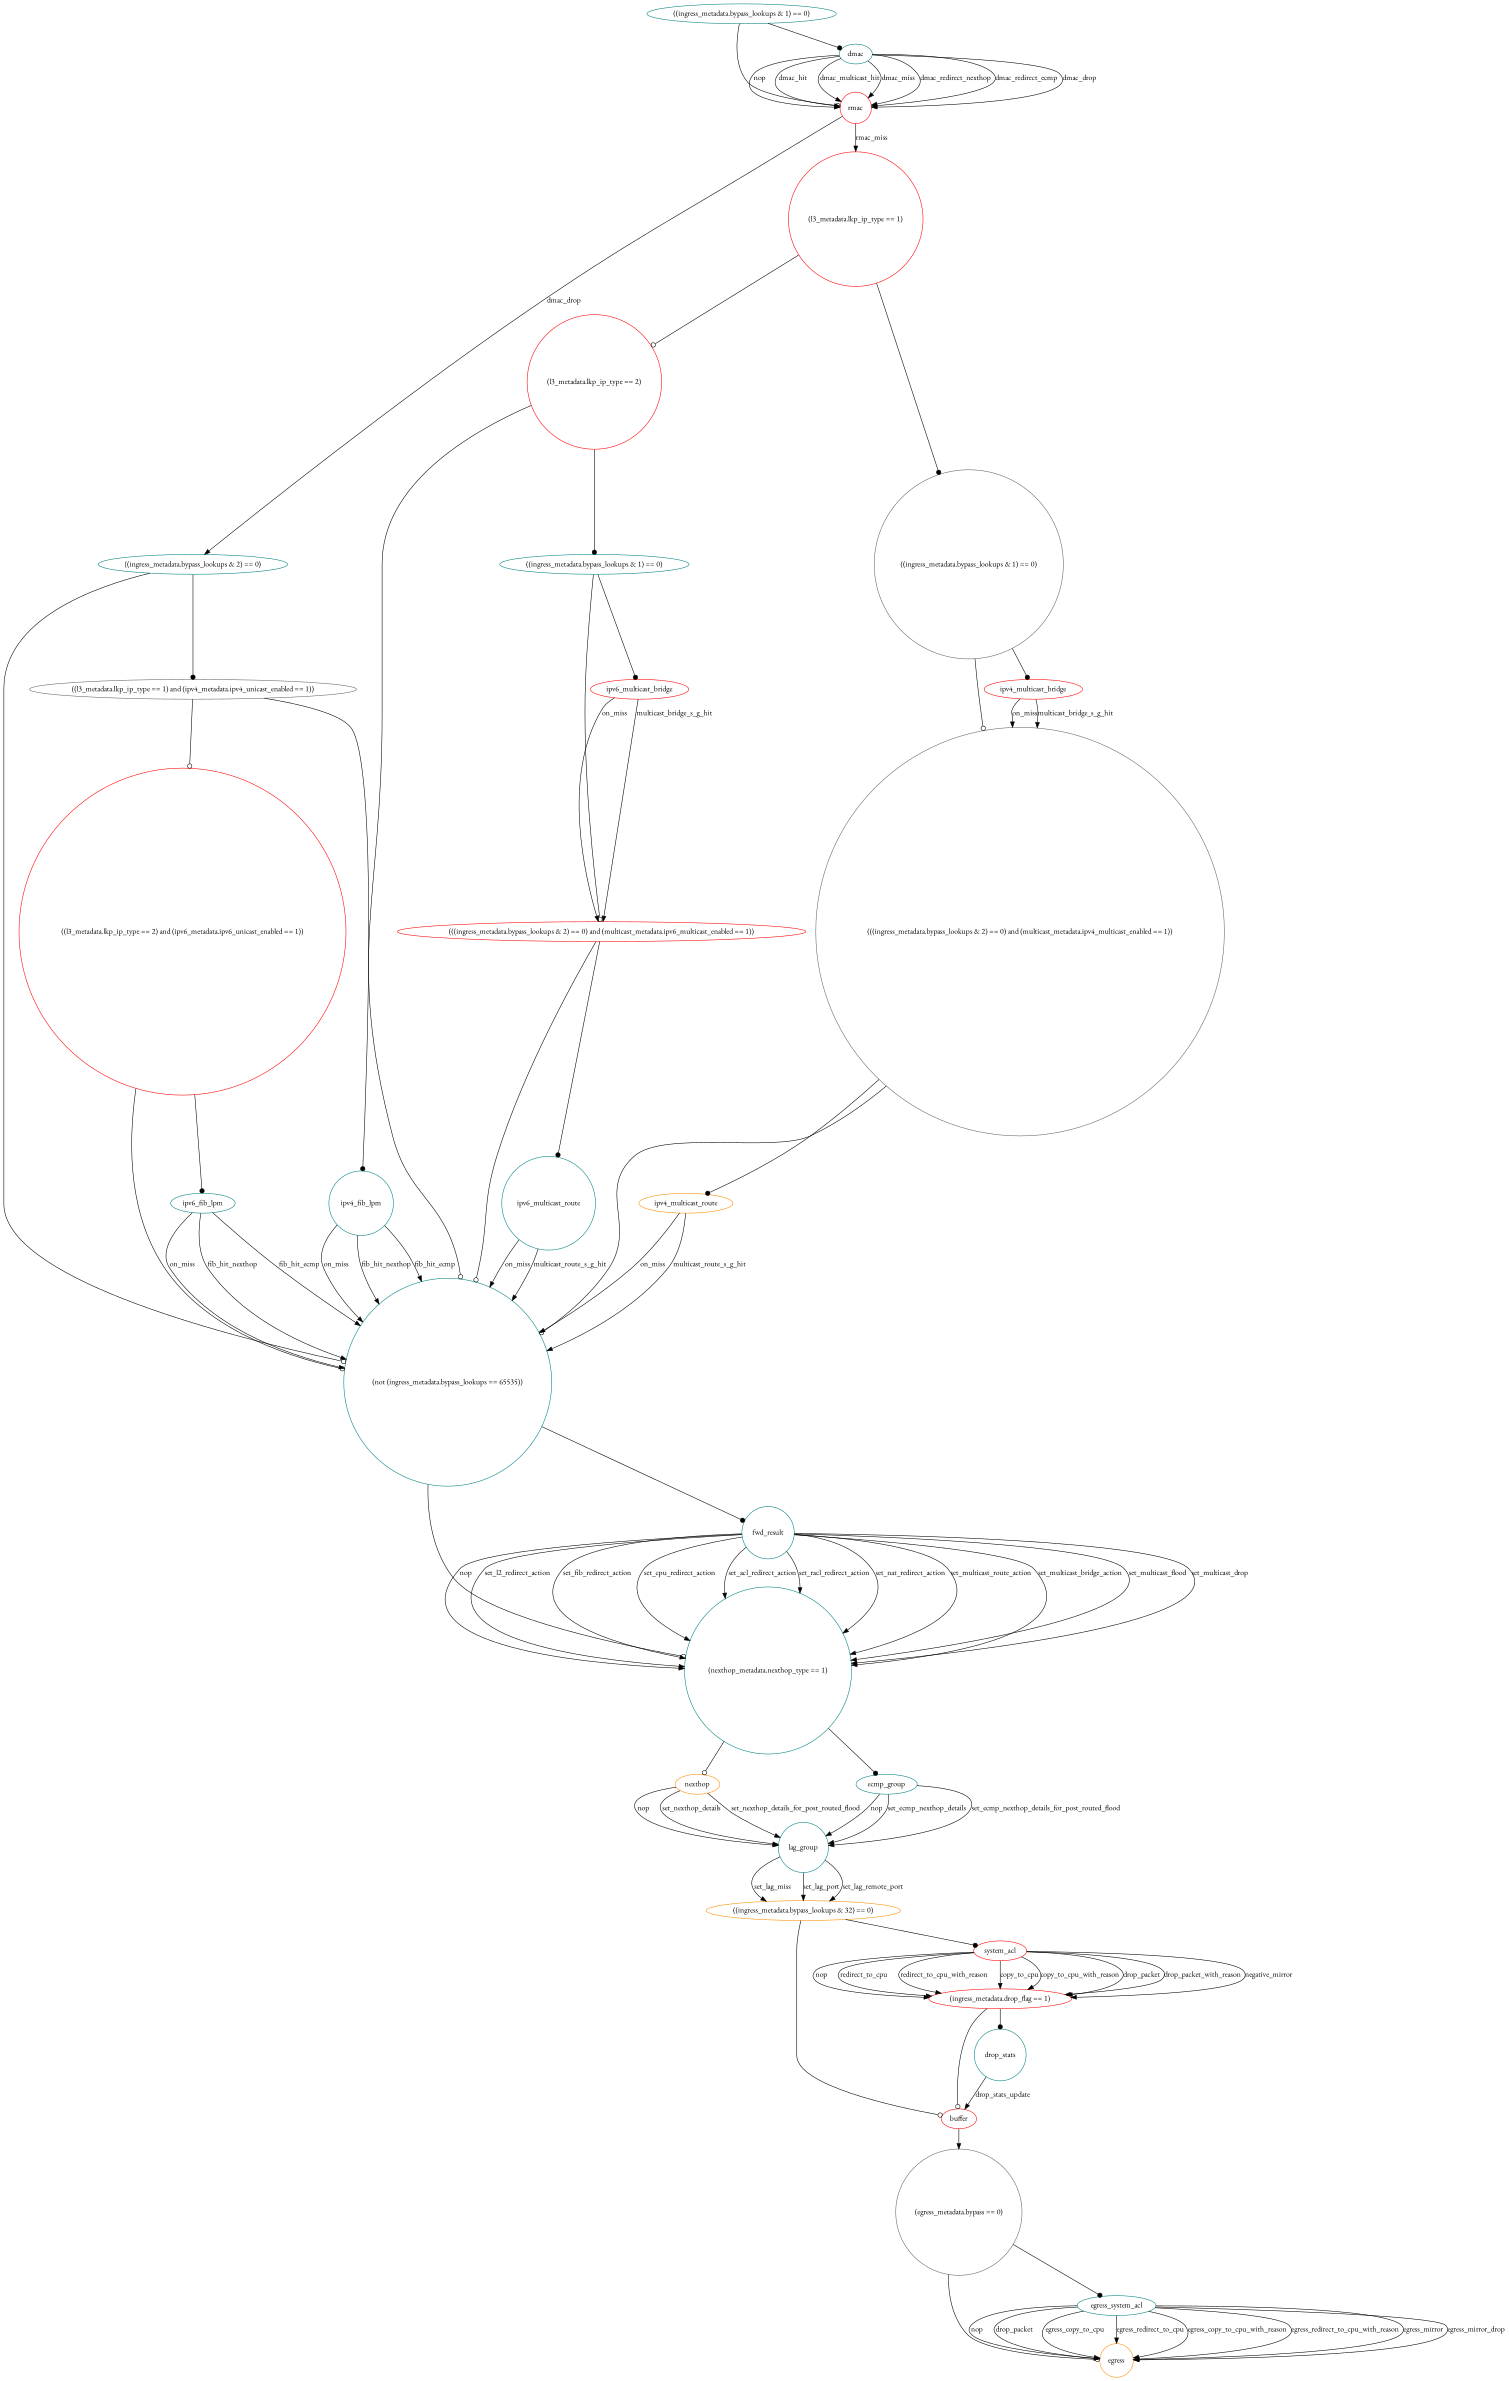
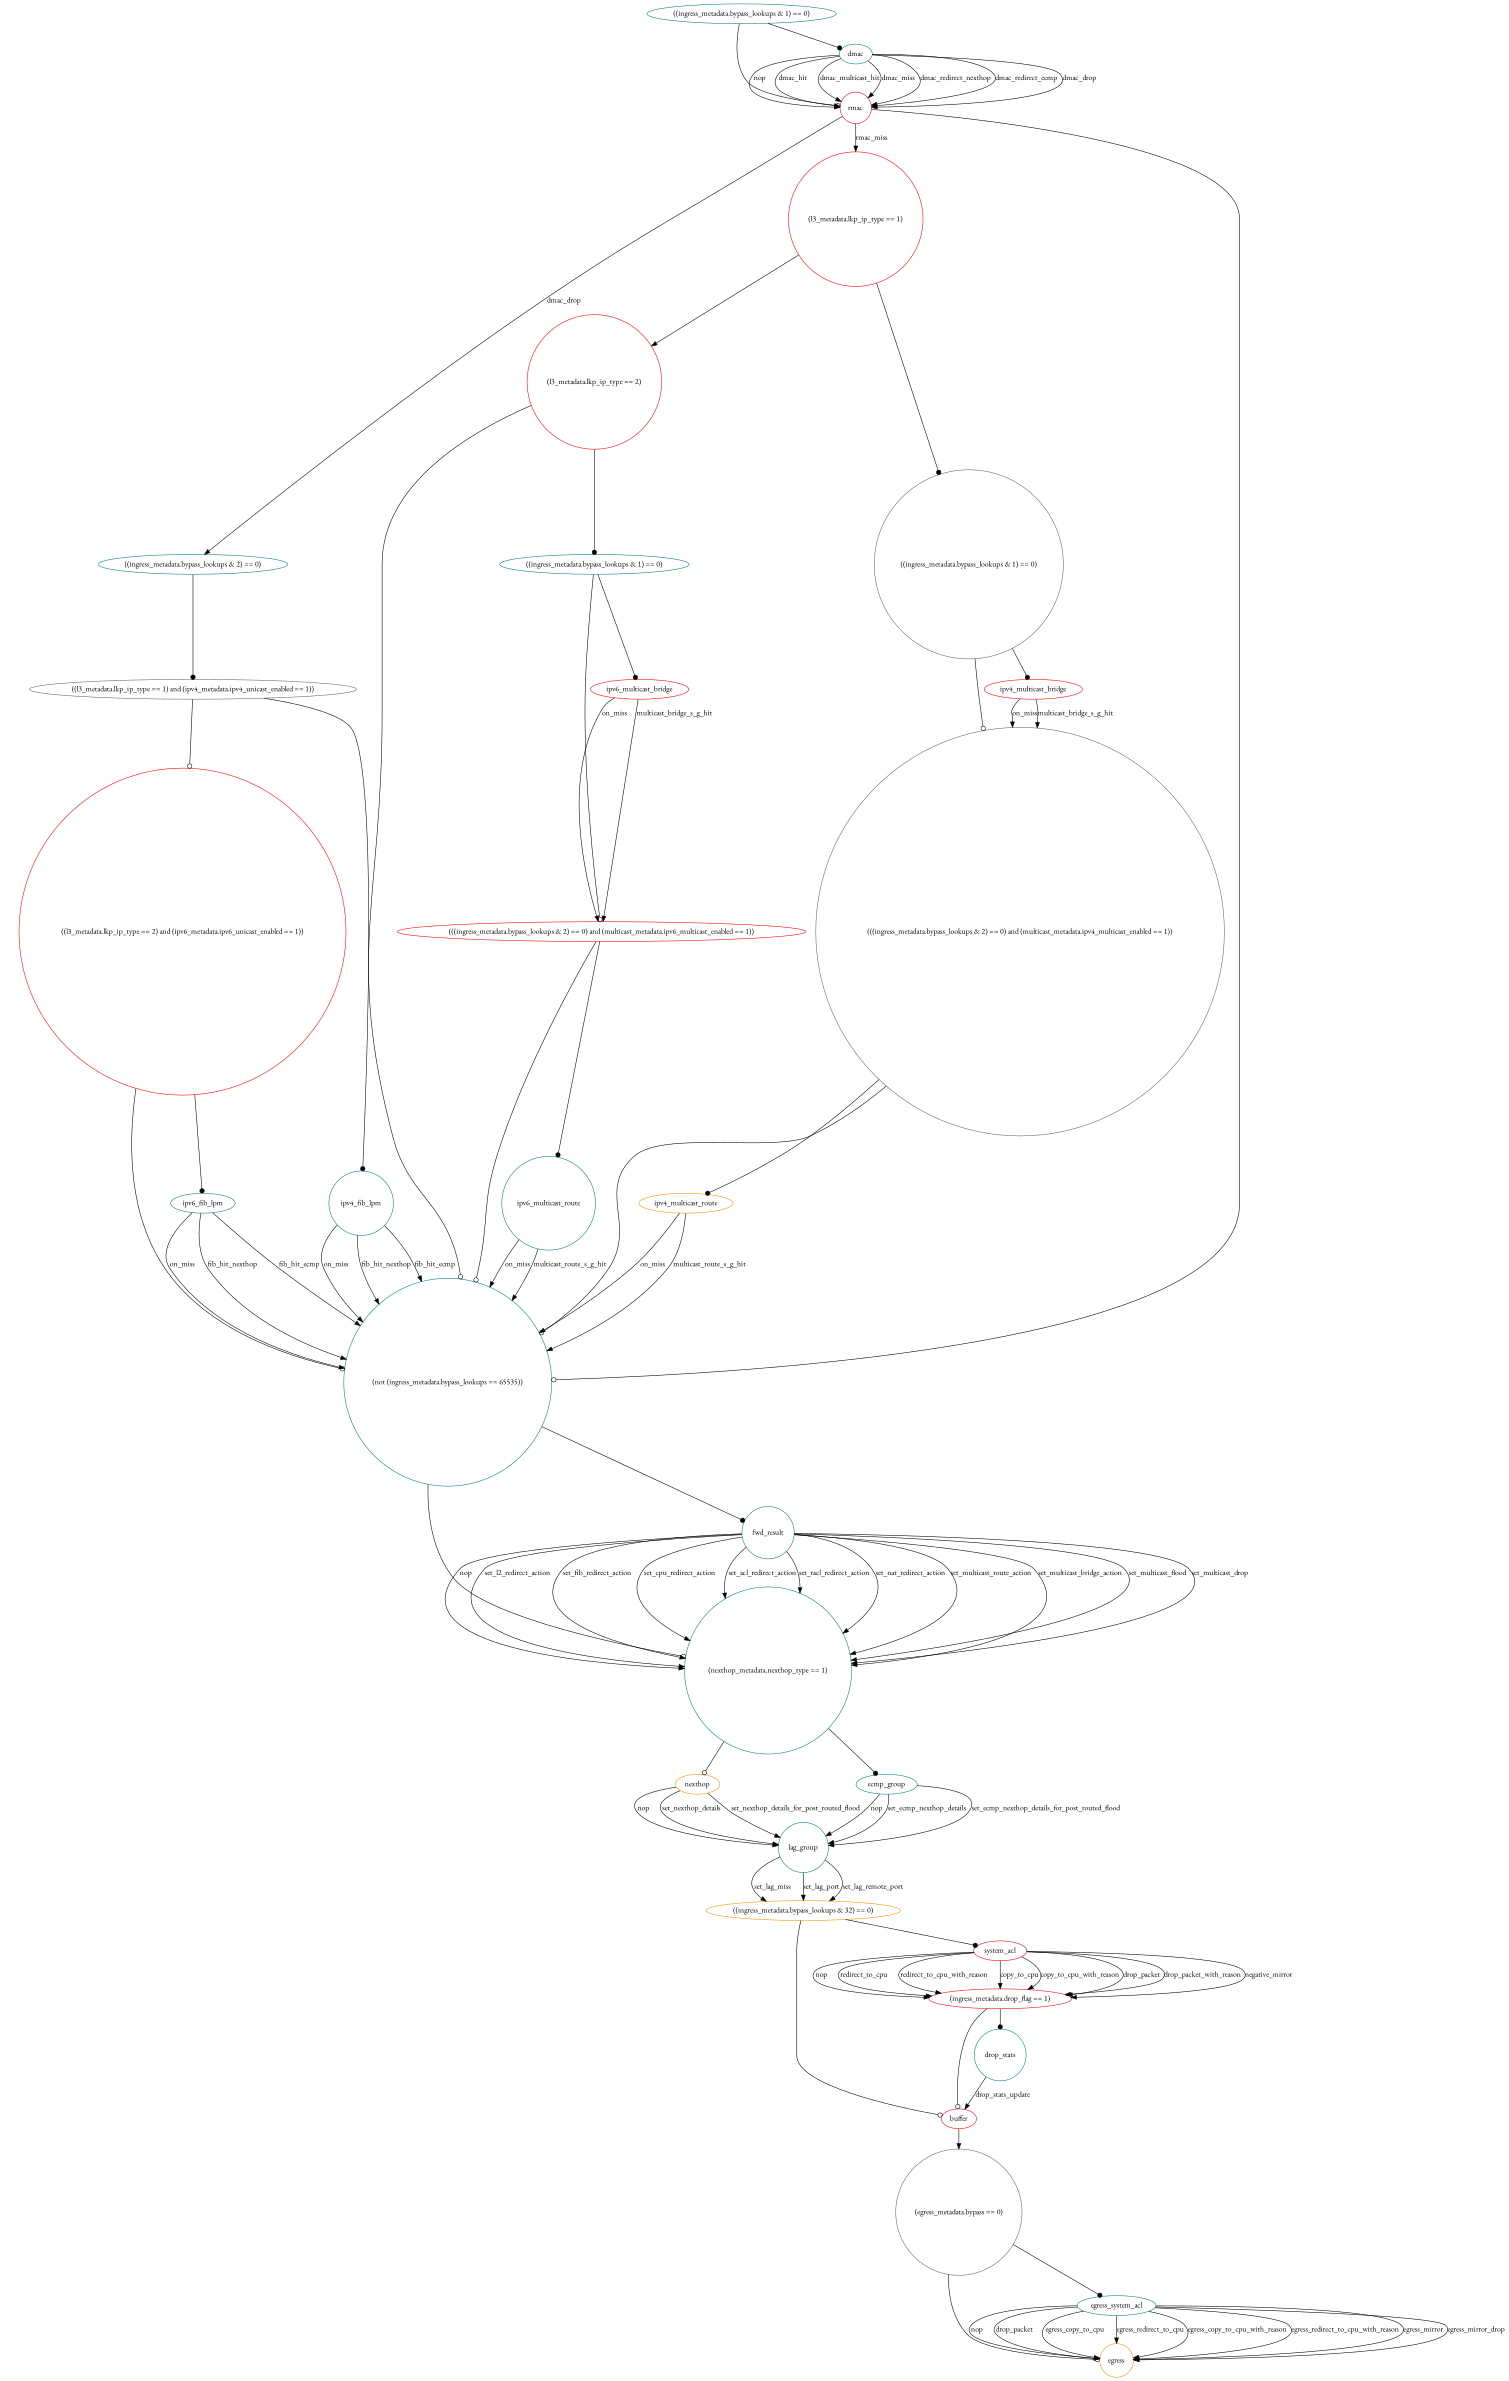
edge "(l3_metadata.lkp_ip_type == 1)" -> "(l3_metadata.lkp_ip_type == 2)": arrowhead odot -> normal
edge "((ingress_metadata.bypass_lookups & 2) == 0)" -> "(not (ingress_metadata.bypass_lookups == 65535))": now "rmac" -> "(not (ingress_metadata.bypass_lookups == 65535))"
